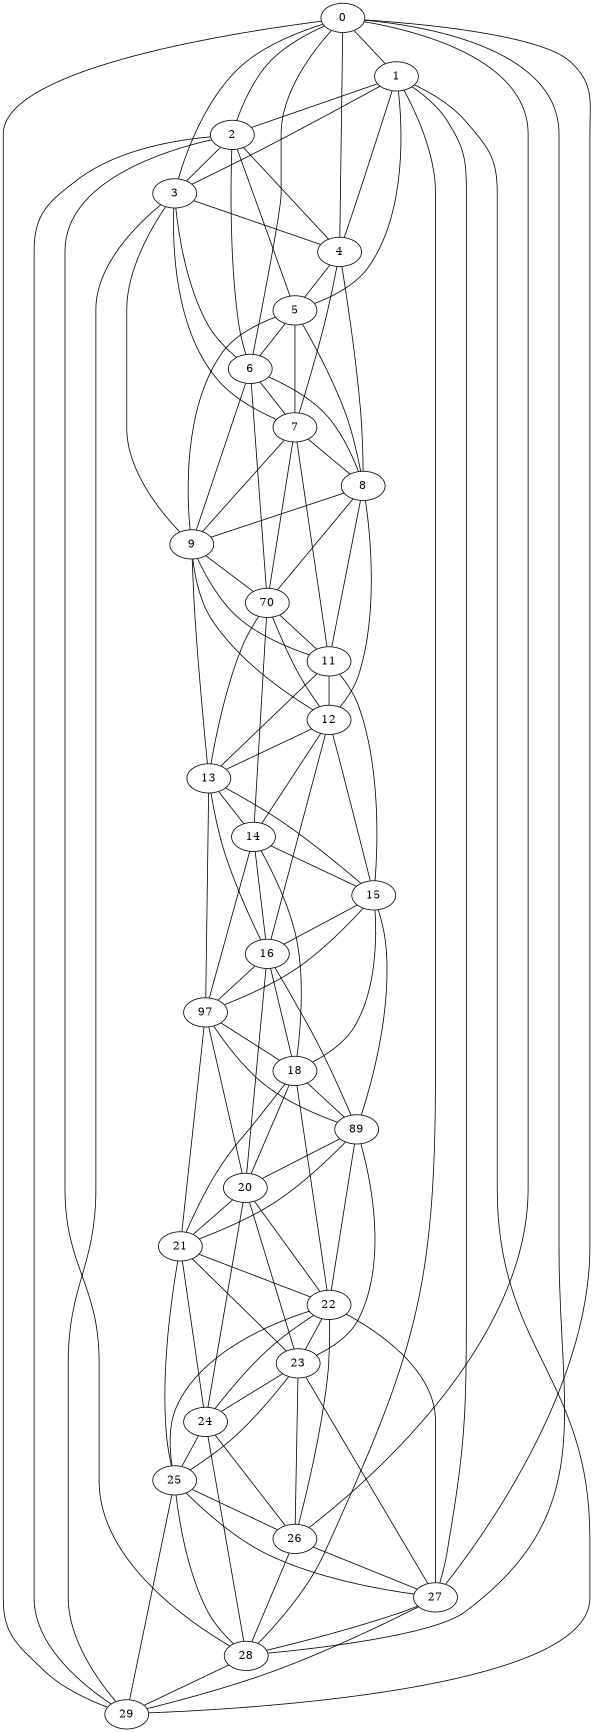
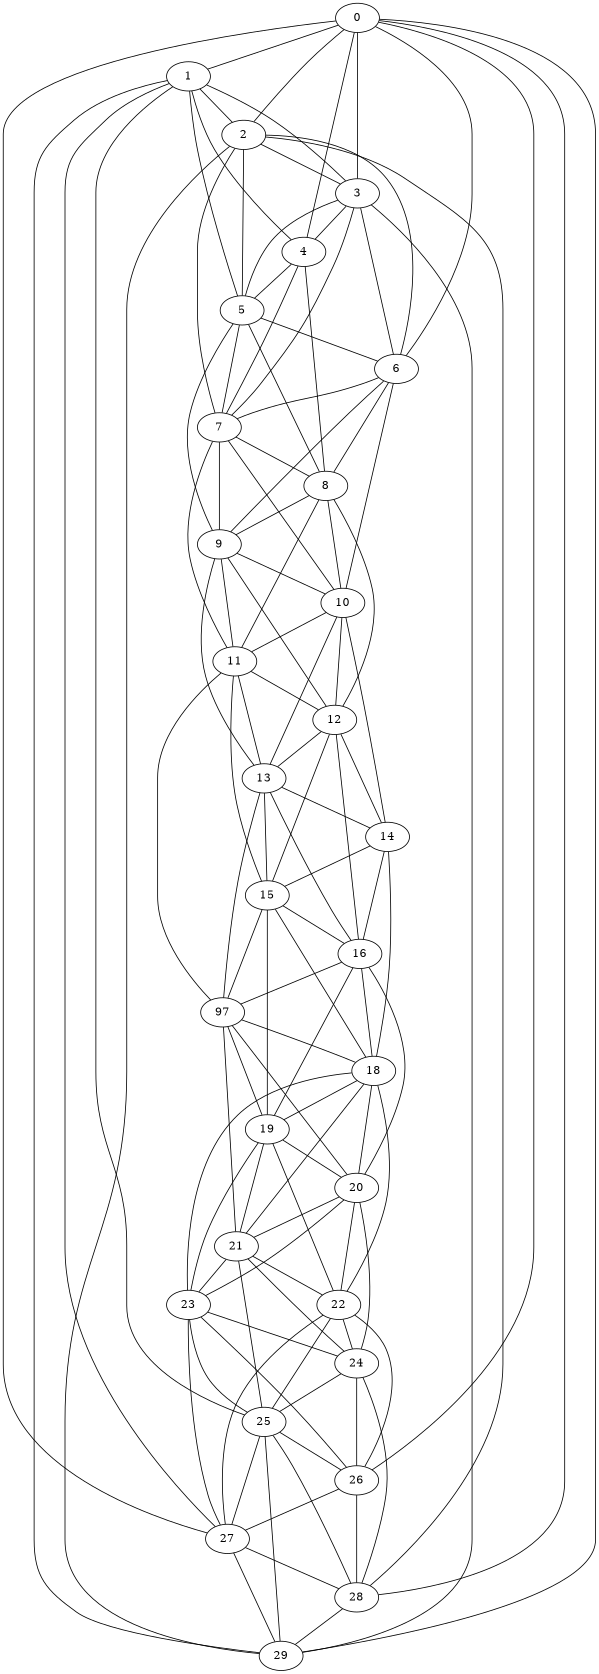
edge "2" -- "4": now "2" -- "7"
edge "3" -- "9": now "3" -- "5"
node "70": label "70" -> "10"
edge "1" -- "28": now "1" -- "25"
edge "14" -- "97": now "11" -- "97"
node "89": label "89" -> "19"
edge "22" -- "23": now "18" -- "23"
